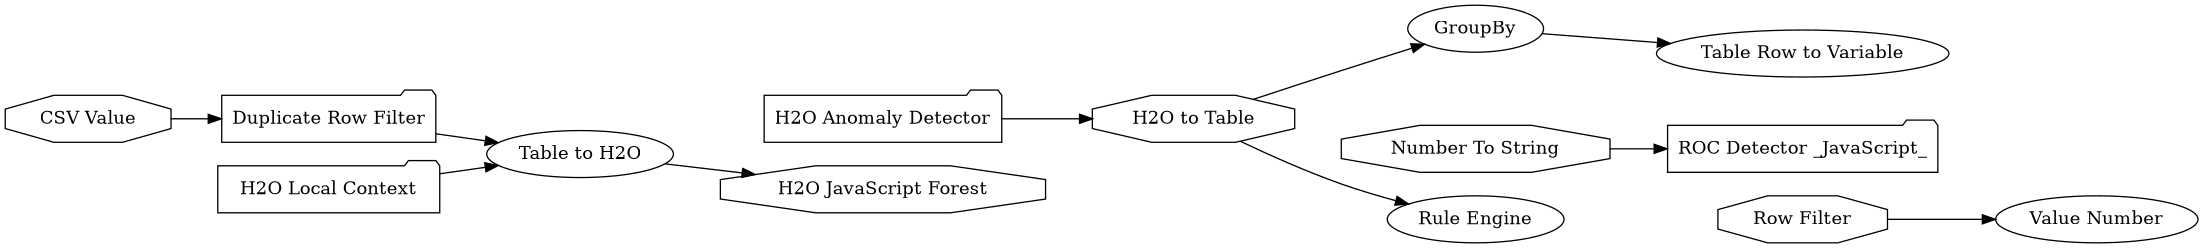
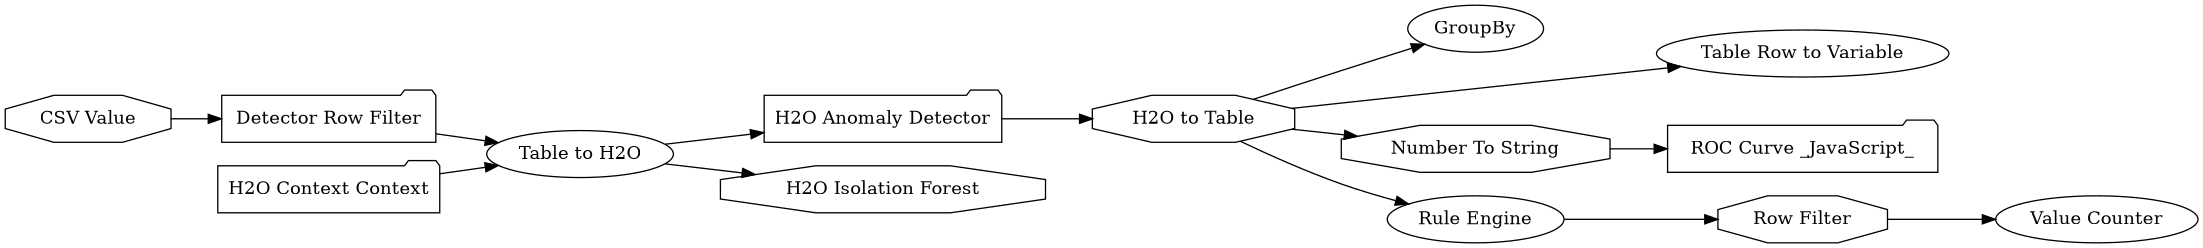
edge "GroupBy" -> "Table Row to Variable": now "H2O to Table" -> "Table Row to Variable"
node "Duplicate Row Filter": label "Duplicate Row Filter" -> "Detector Row Filter"
edge "H2O to Table" -> "Number To String": added
edge "Table to H2O" -> "H2O Anomaly Detector": added
node "ROC Detector _JavaScript_": label "ROC Detector _JavaScript_" -> "ROC Curve _JavaScript_"
node "H2O Local Context": label "H2O Local Context" -> "H2O Context Context"
node "H2O JavaScript Forest": label "H2O JavaScript Forest" -> "H2O Isolation Forest"
edge "Rule Engine" -> "Row Filter": added
node "Value Number": label "Value Number" -> "Value Counter"
